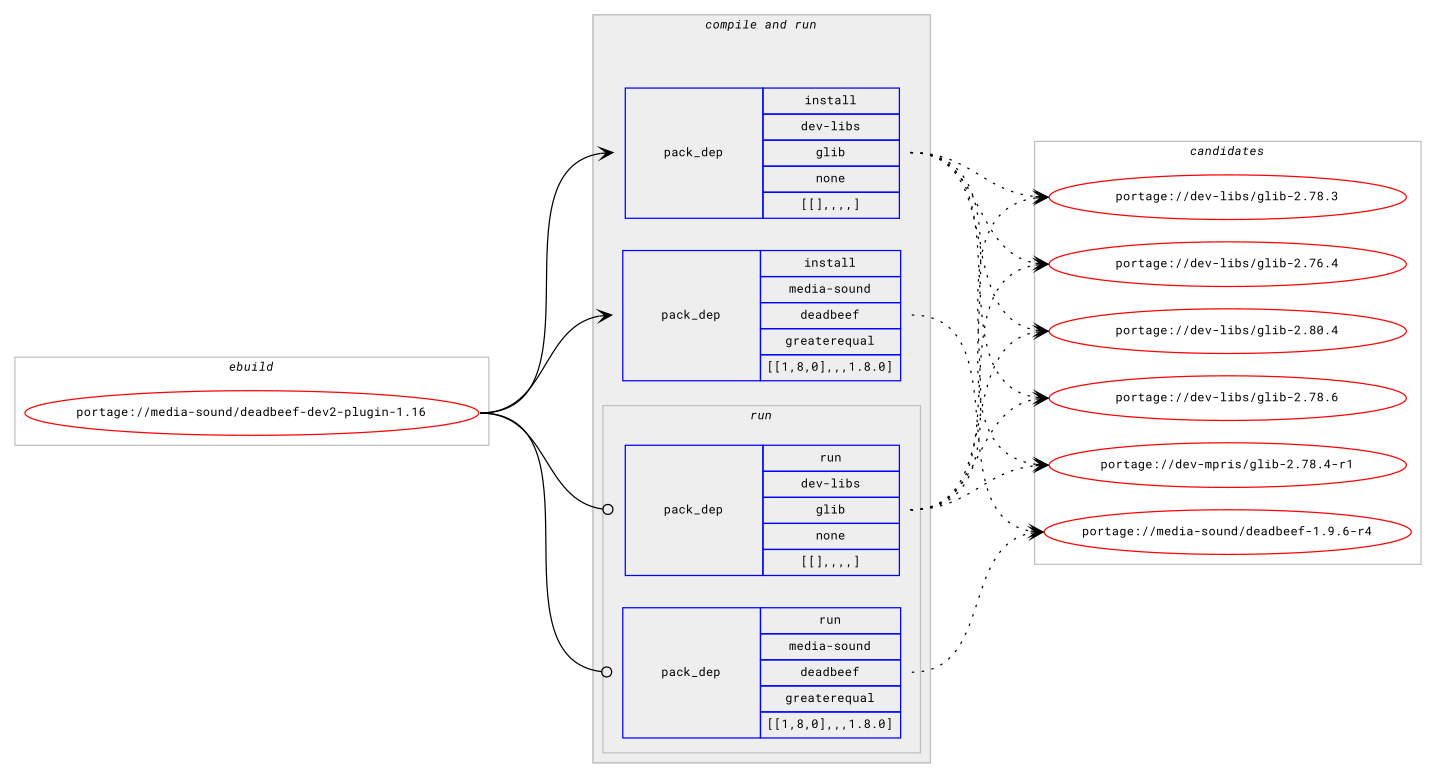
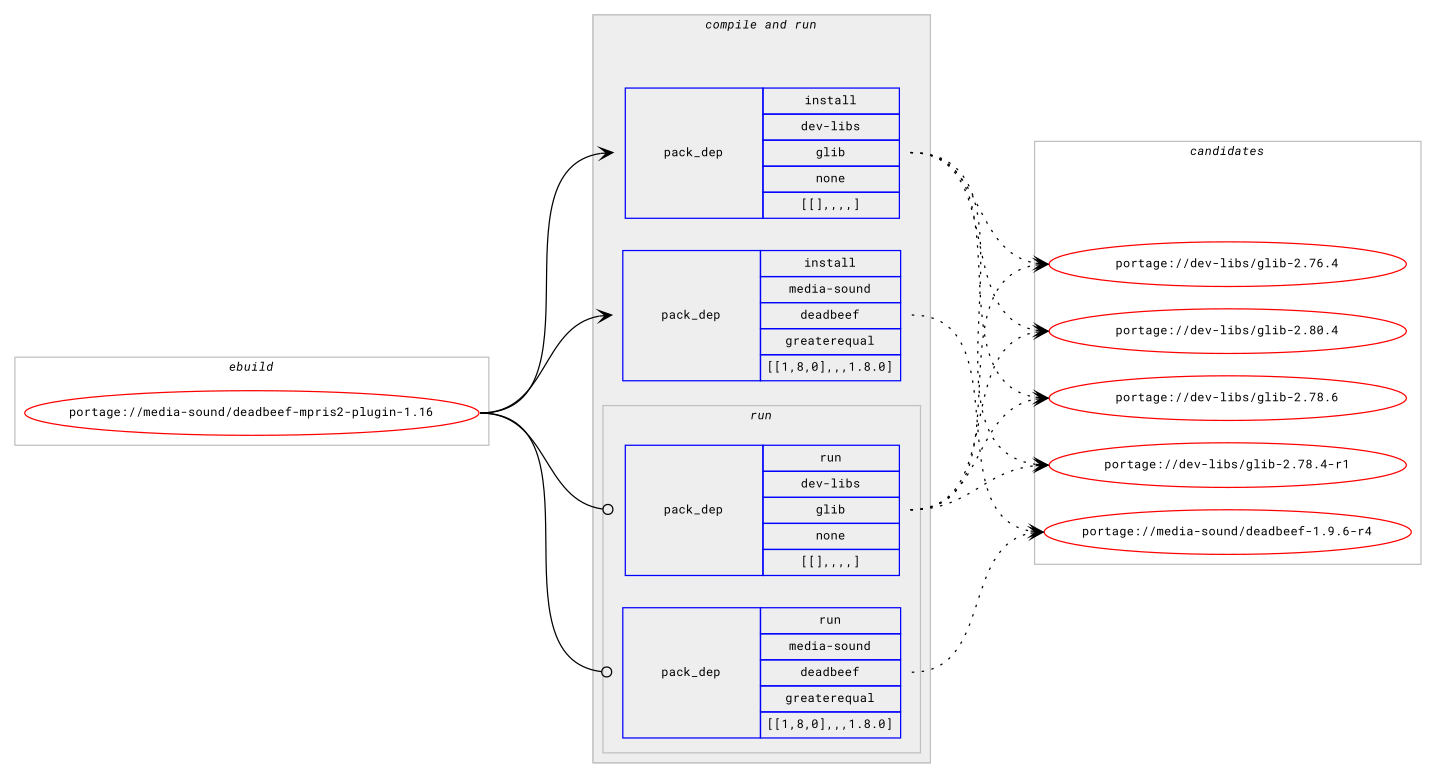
node "portage://dev-libs/glib-2.78.3": removed
node "portage://media-sound/deadbeef-dev2-plugin-1.16": label "portage://media-sound/deadbeef-dev2-plugin-1.16" -> "portage://media-sound/deadbeef-mpris2-plugin-1.16"
node "portage://dev-mpris/glib-2.78.4-r1": label "portage://dev-mpris/glib-2.78.4-r1" -> "portage://dev-libs/glib-2.78.4-r1"
